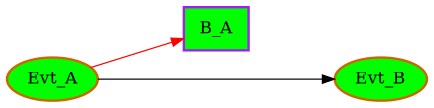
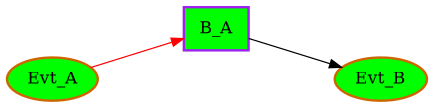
edge "Evt_A" -> "Evt_B": now "B_A" -> "Evt_B"
